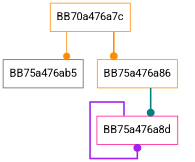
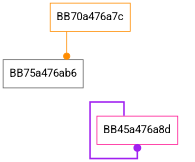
node "BB75a476ab5": label "BB75a476ab5" -> "BB75a476ab6"
node "BB75a476a86": removed
node "BB75a476a8d": label "BB75a476a8d" -> "BB45a476a8d"
